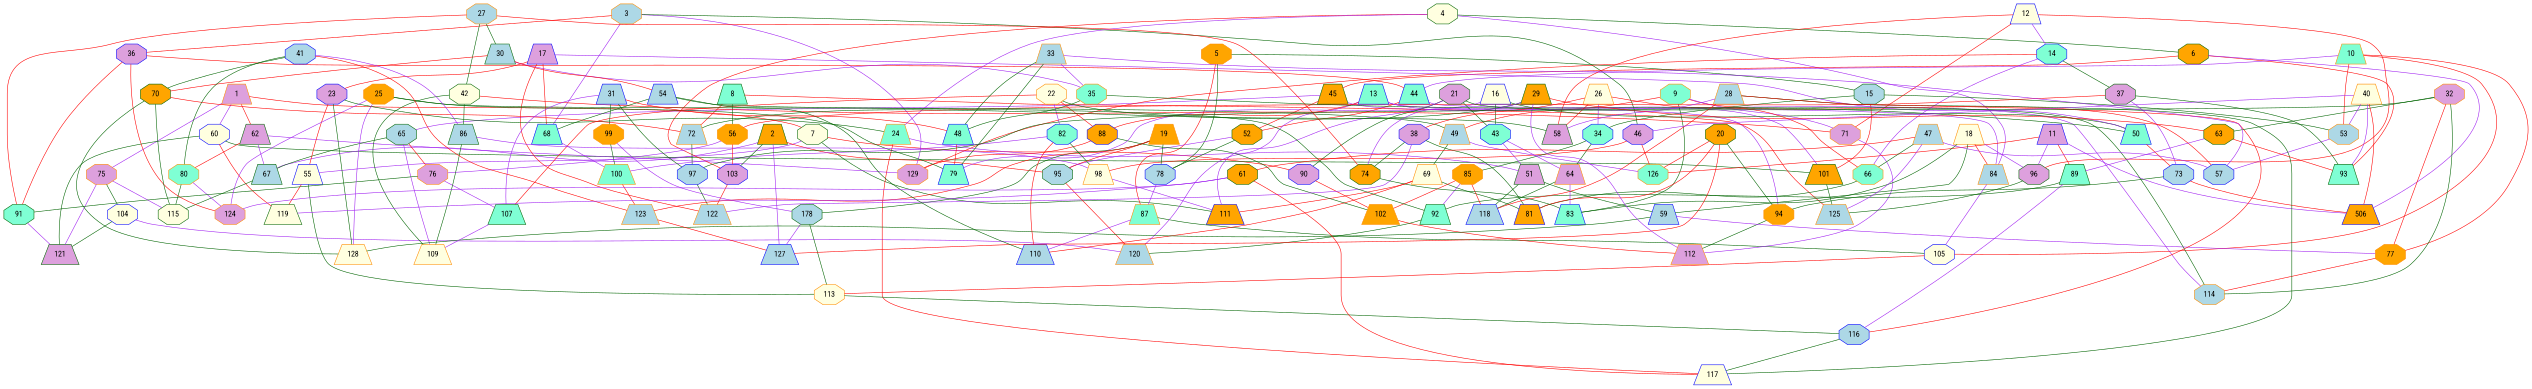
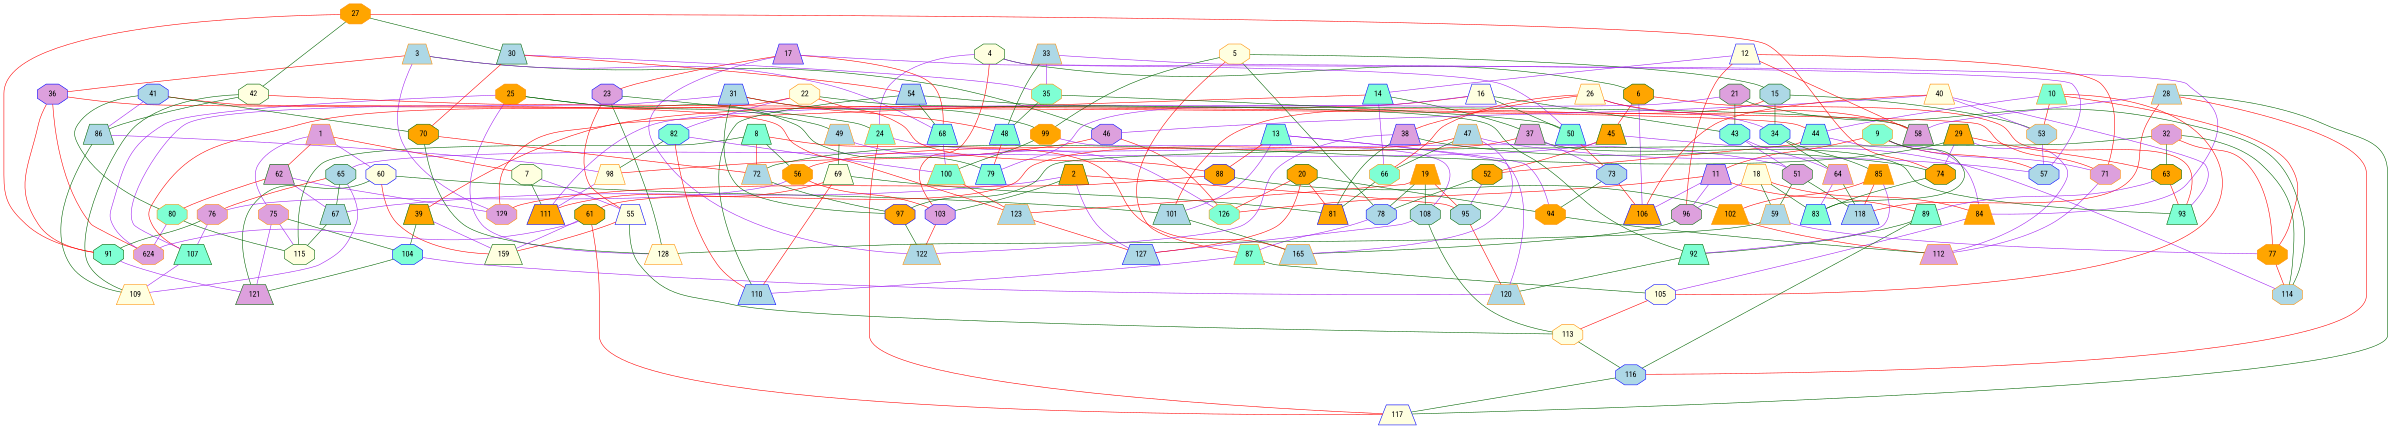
node "27": fillcolor lightblue -> orange
node "3": shape octagon -> trapezium
node "5": fillcolor orange -> lightyellow
node "14": shape octagon -> trapezium
edge "5" -- "99": added
node "37": shape octagon -> trapezium
edge "9" -- "49": now "9" -- "11"
edge "33" -- "79": removed
node "38": shape octagon -> trapezium
edge "70" -- "115": now "8" -- "115"
node "97": fillcolor lightblue -> orange
node "90": removed
node "69": color darkorange -> darkgreen
node "85": shape octagon -> trapezium
node "51": shape trapezium -> octagon
node "101": fillcolor orange -> lightblue
node "84": fillcolor lightblue -> orange
edge "17" -- "122": color red -> purple
node "104": fillcolor lightyellow -> aquamarine
node "124": label "124" -> "624"
node "119": label "119" -> "159"
node "39": added
node "178": label "178" -> "108"
node "59": color blue -> darkorange
node "125": label "125" -> "165"
node "506": label "506" -> "106"
edge "89" -- "116": color purple -> darkgreen
